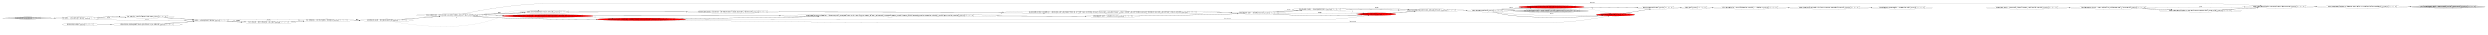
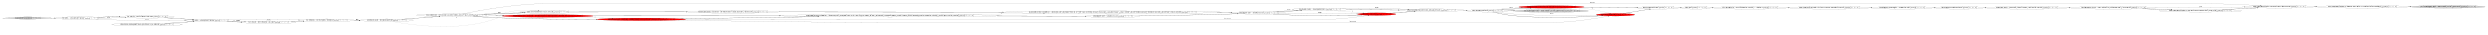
node "restartedQuery.processAllAvailable()@@@24@@@['1', '1', '0']": added
node "exceptionRule.expect()@@@3@@@['0', '0', '1']": removed
